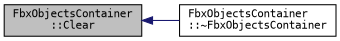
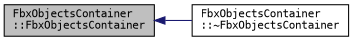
node "FbxObjectsContainer ::Clear": label "FbxObjectsContainer ::Clear" -> "FbxObjectsContainer ::FbxObjectsContainer"
